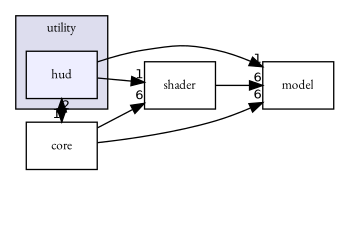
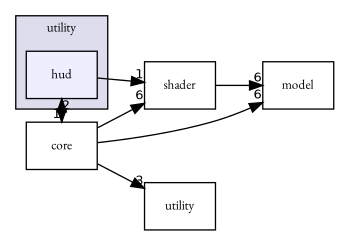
edge "hud" -> "model": removed
node "utility": added
